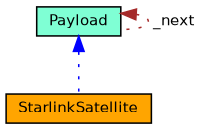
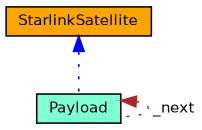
edge "StarlinkSatellite" -> "Payload": reversed
